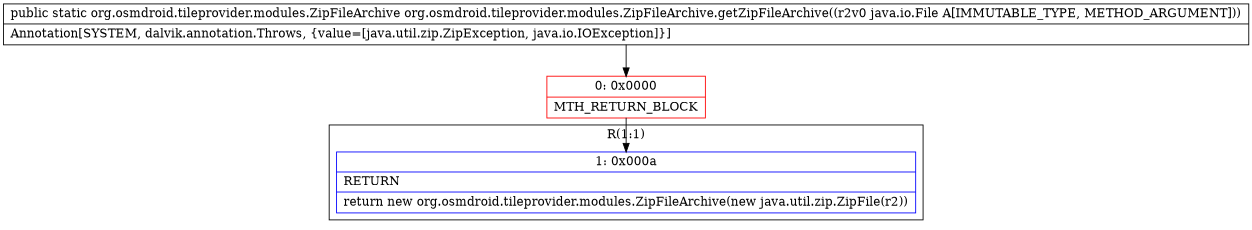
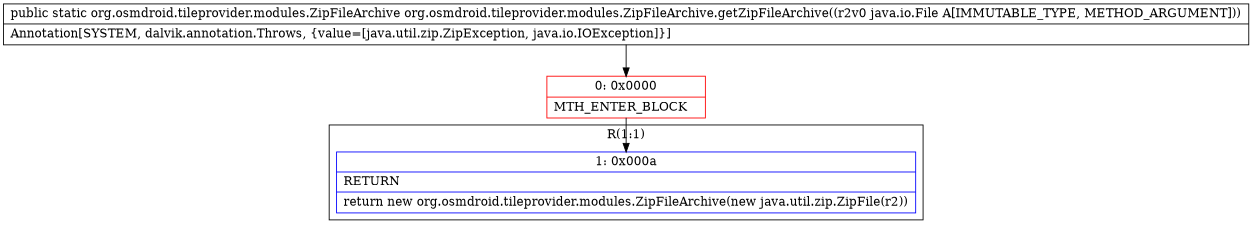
node "0: 0x0000": text "MTH_RETURN_BLOCK" -> "MTH_ENTER_BLOCK"
